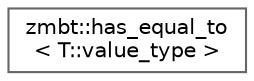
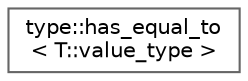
node "zmbt::has_equal_to < T::value_type >": label "zmbt::has_equal_to < T::value_type >" -> "type::has_equal_to < T::value_type >"
